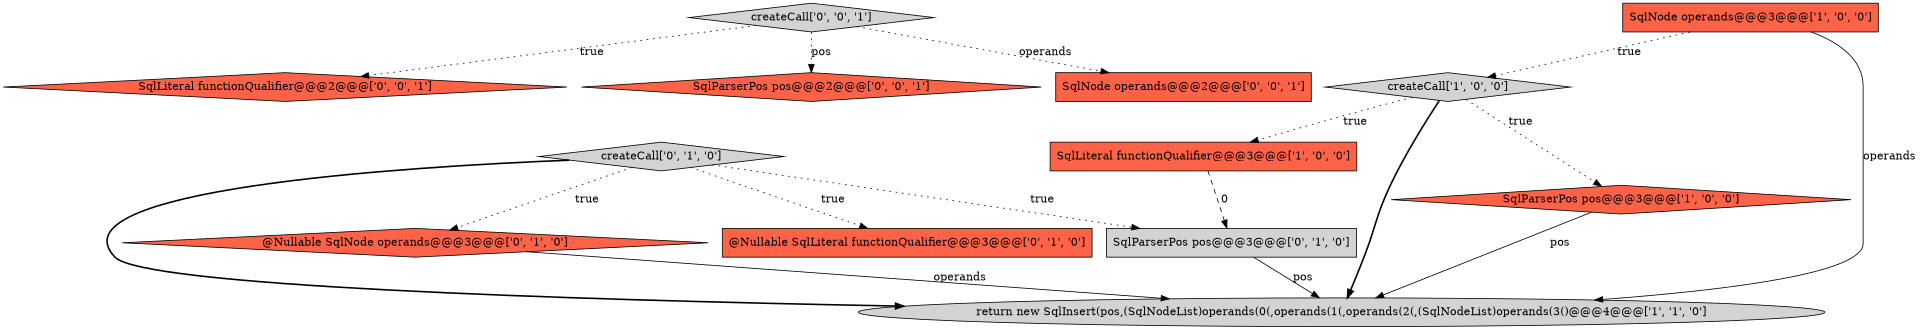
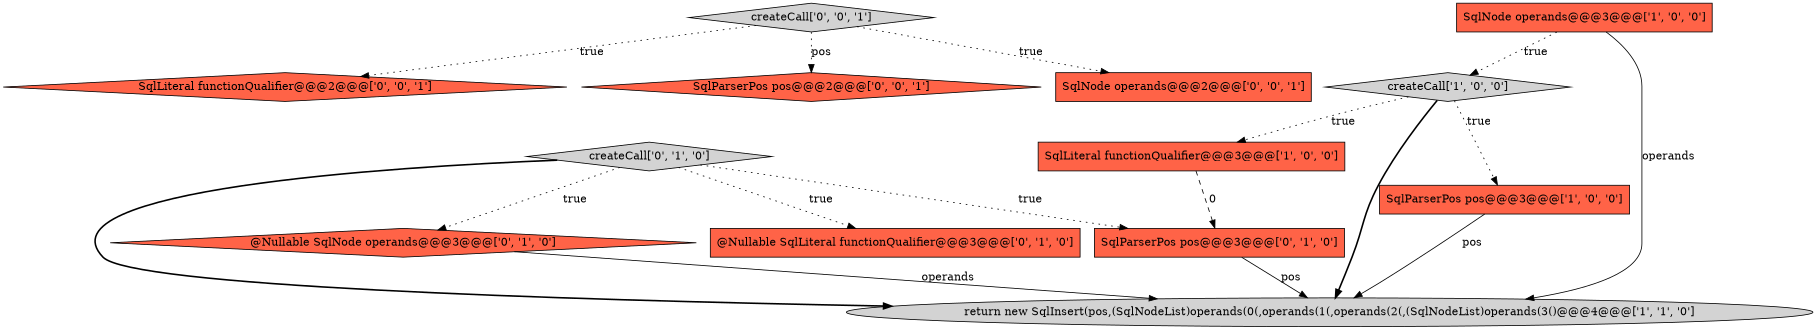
edge "createCall['0', '0', '1']" -> "SqlNode operands@@@2@@@['0', '0', '1']": label "operands" -> "true"
node "SqlParserPos pos@@@3@@@['1', '0', '0']": shape diamond -> box
node "SqlParserPos pos@@@3@@@['0', '1', '0']": fillcolor lightgray -> tomato
